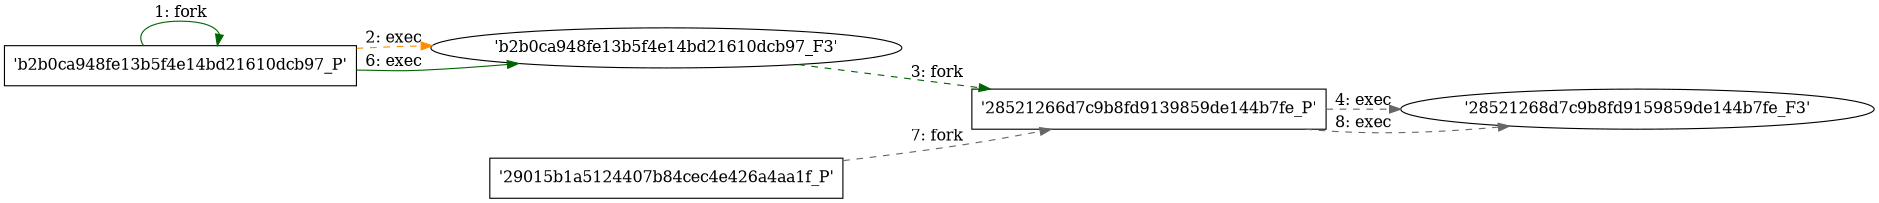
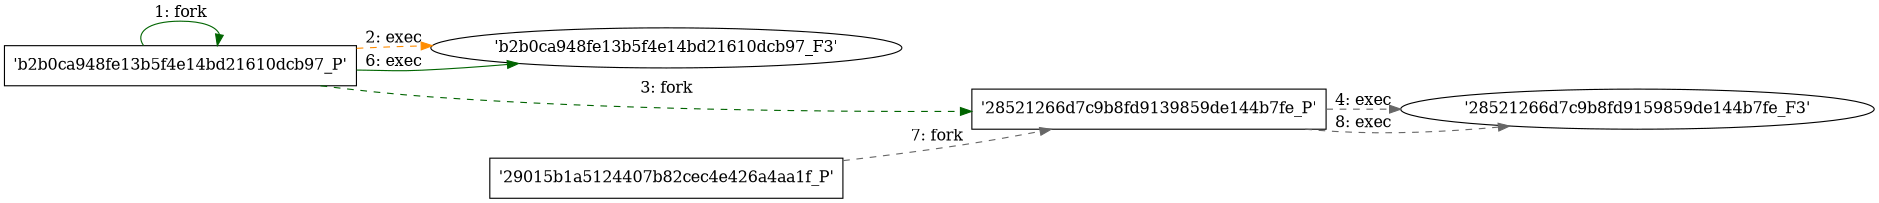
edge "'b2b0ca948fe13b5f4e14bd21610dcb97_F3'" -> "'28521266d7c9b8fd9139859de144b7fe_P'": now "'b2b0ca948fe13b5f4e14bd21610dcb97_P'" -> "'28521266d7c9b8fd9139859de144b7fe_P'"
node "'28521268d7c9b8fd9159859de144b7fe_F3'": label "'28521268d7c9b8fd9159859de144b7fe_F3'" -> "'28521266d7c9b8fd9159859de144b7fe_F3'"
node "'29015b1a5124407b84cec4e426a4aa1f_P'": label "'29015b1a5124407b84cec4e426a4aa1f_P'" -> "'29015b1a5124407b82cec4e426a4aa1f_P'"
